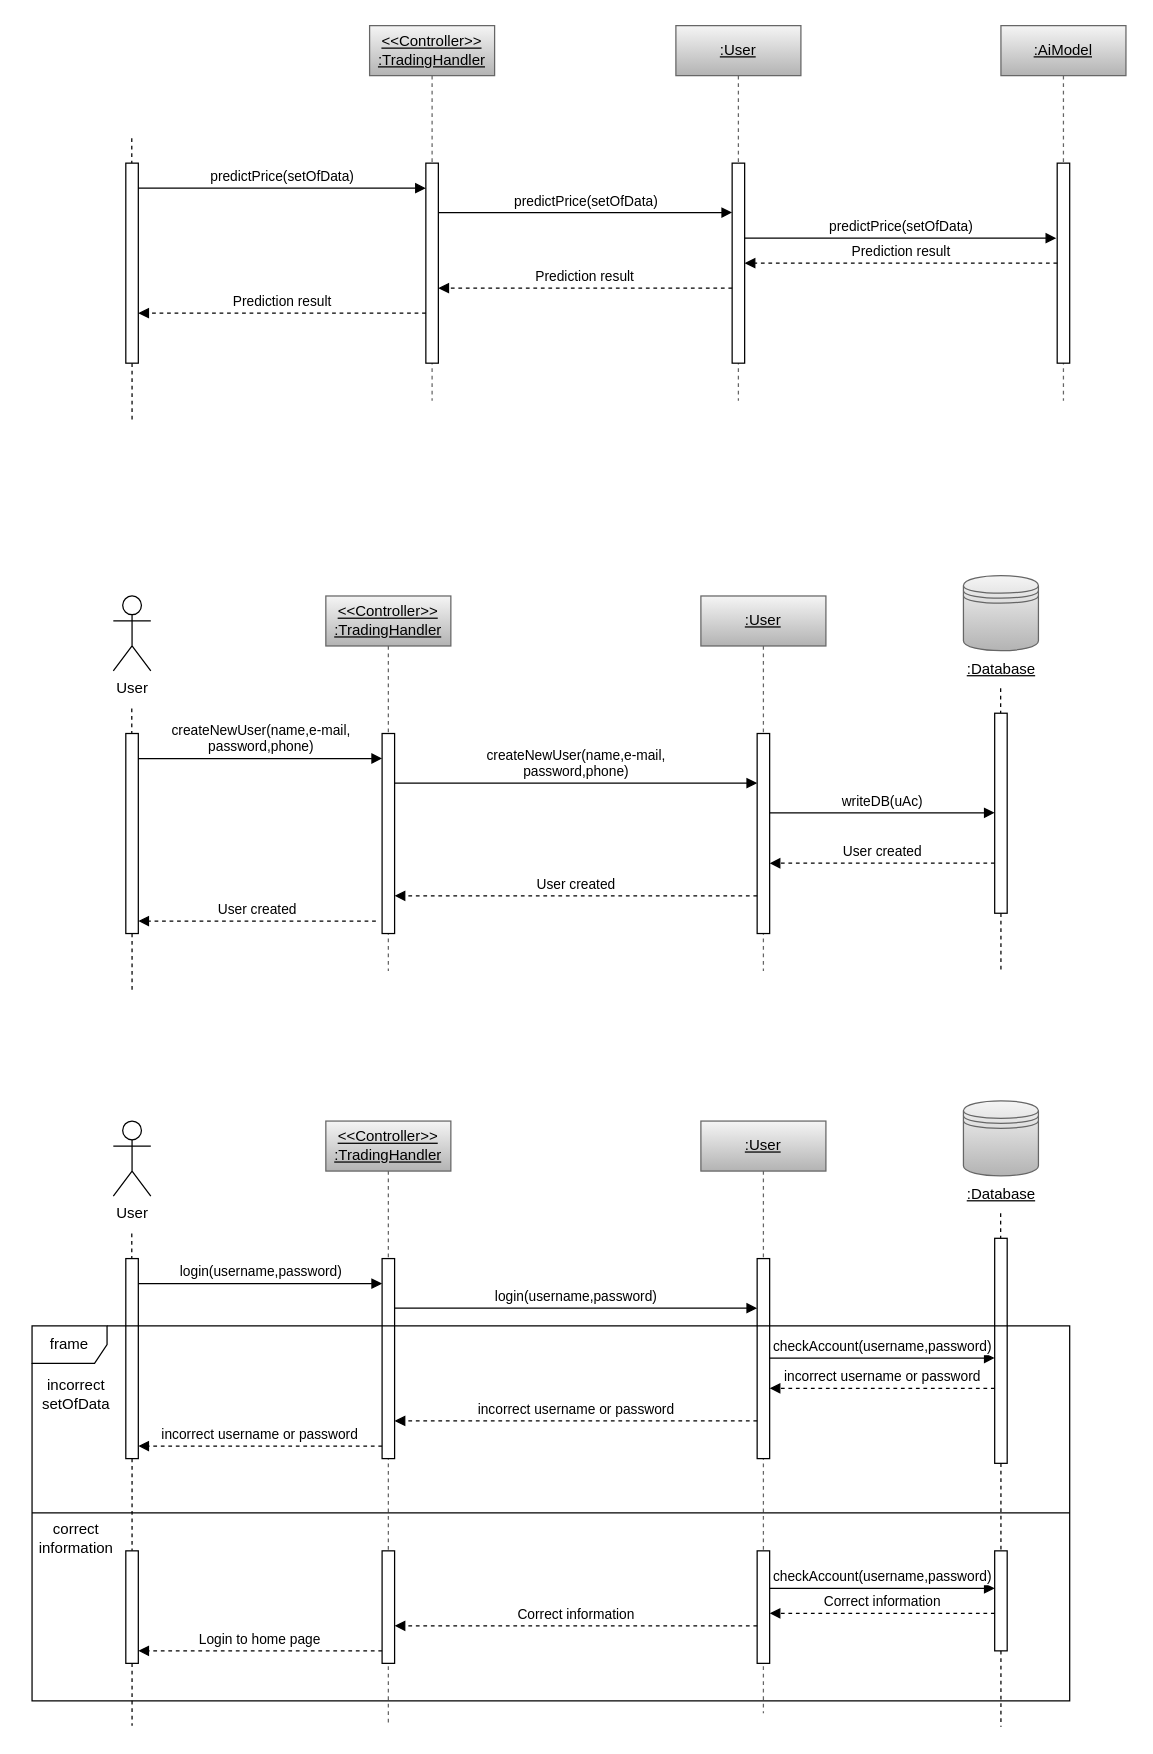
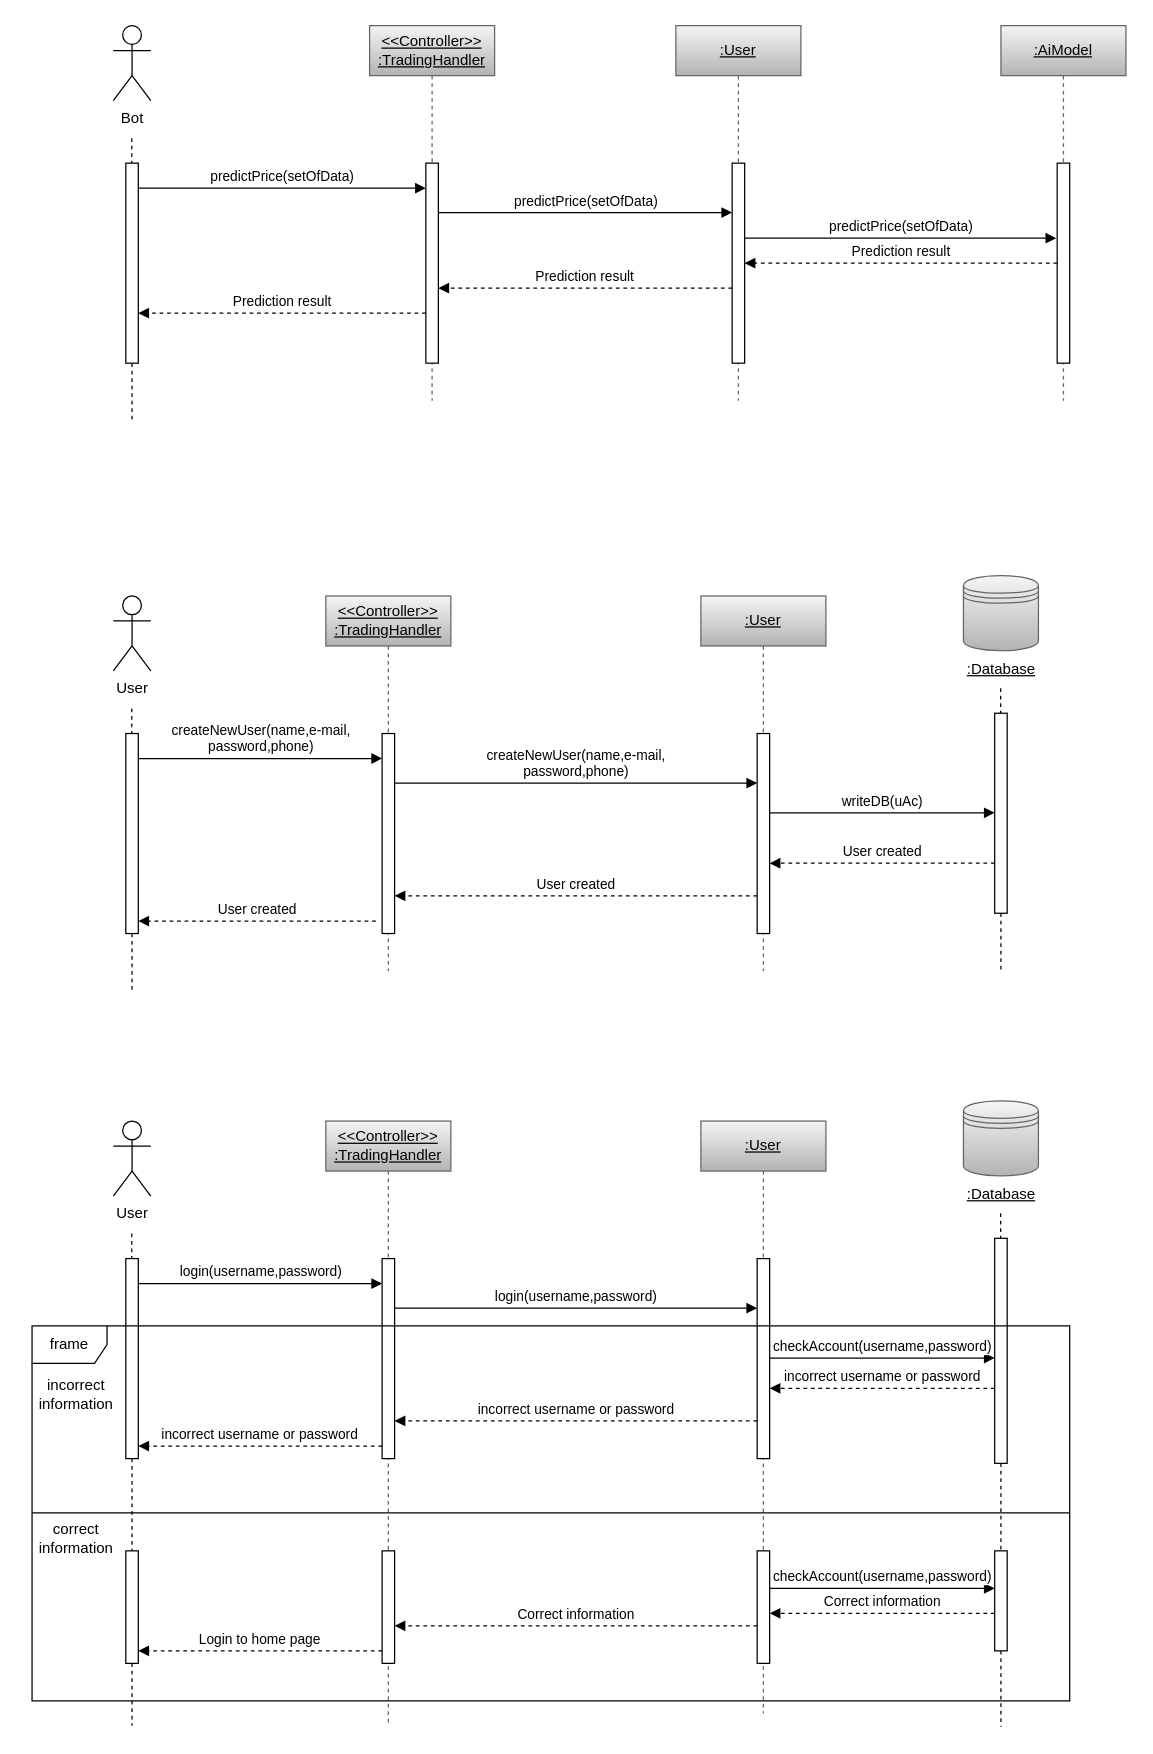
node "Bot": added
node "incorrect setOfData": label "incorrect setOfData" -> "incorrect information"
